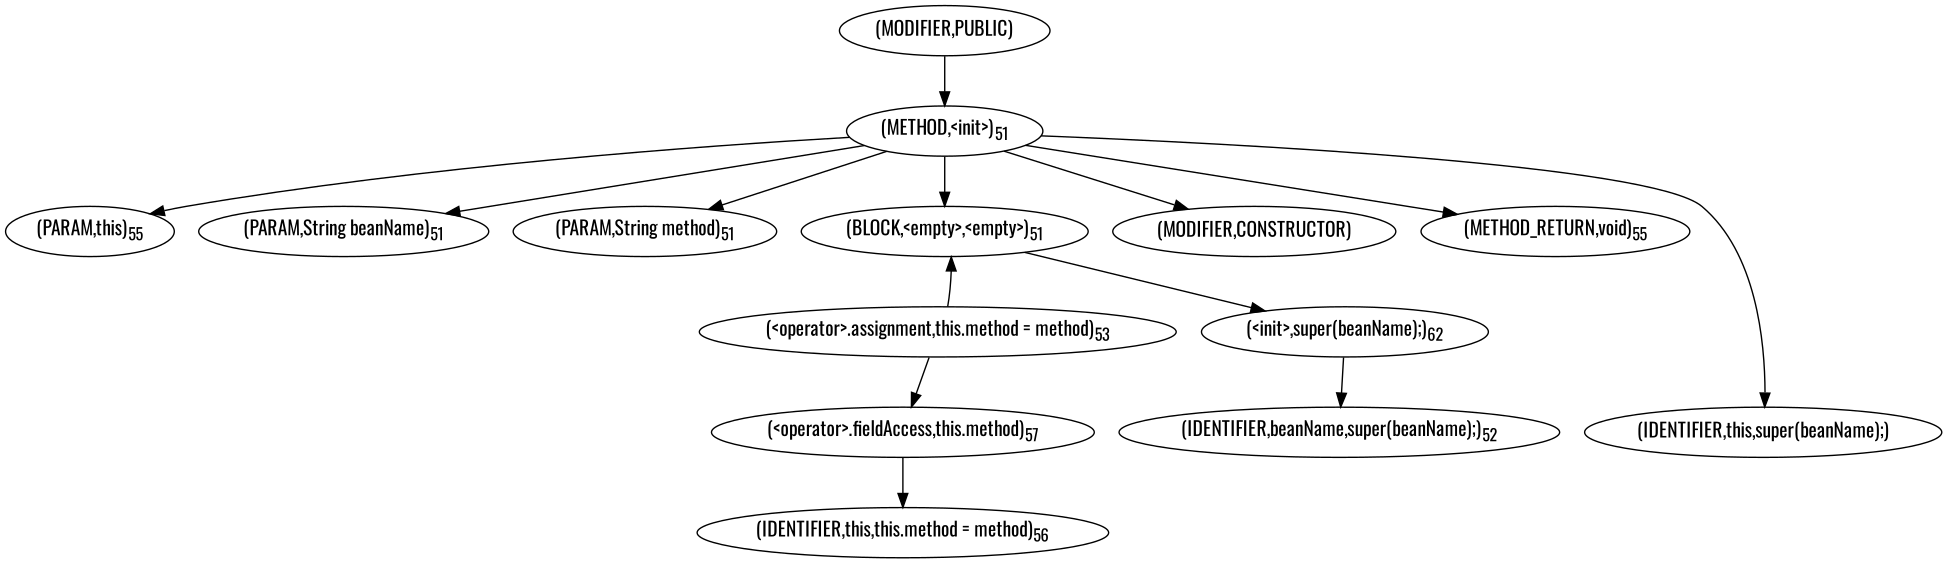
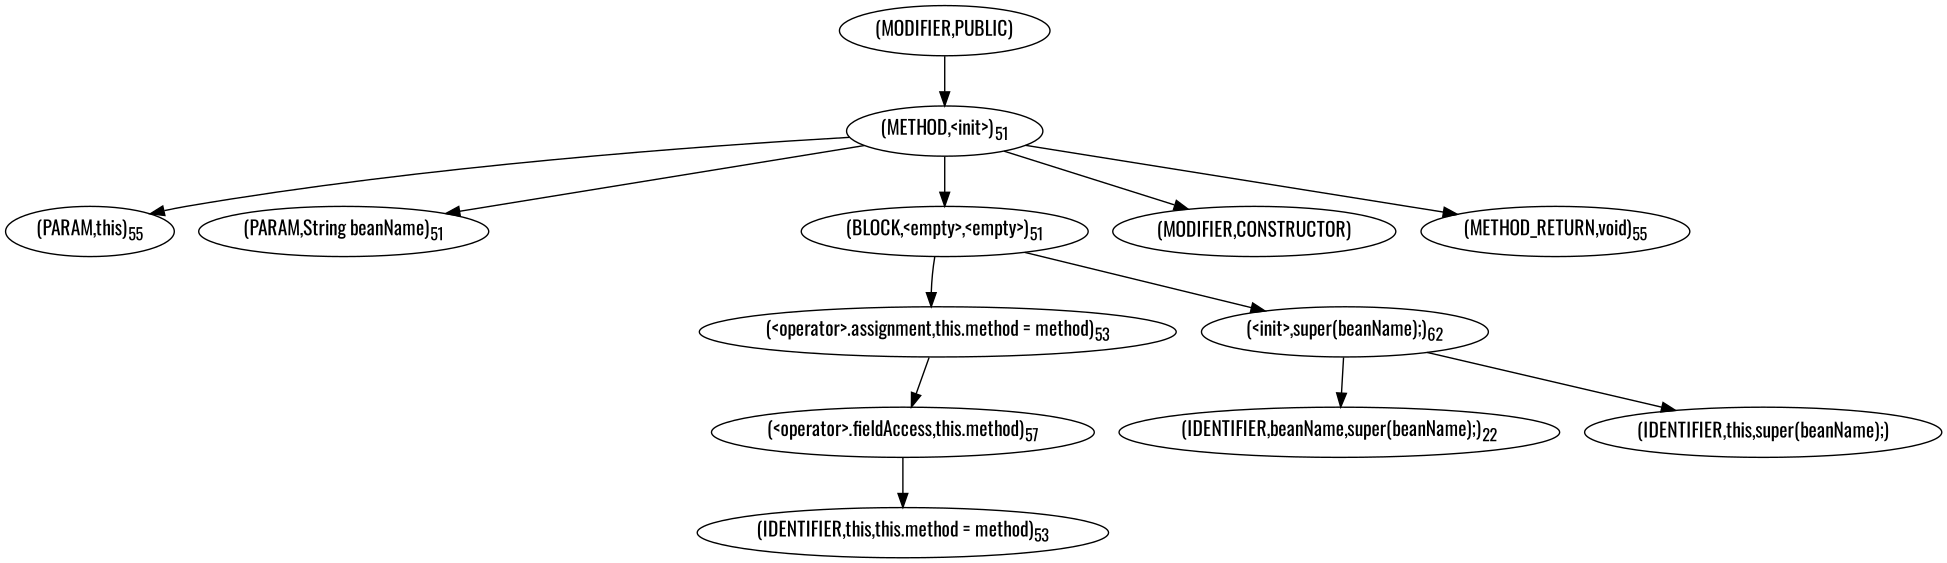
edge "(METHOD,<init>)" -> "(IDENTIFIER,this,super(beanName);)": now "(<init>,super(beanName);)" -> "(IDENTIFIER,this,super(beanName);)"
node "(PARAM,String method)": removed
edge "(<operator>.assignment,this.method = method)" -> "(BLOCK,<empty>,<empty>)": reversed
node "(IDENTIFIER,beanName,super(beanName);)": text "52" -> "22"
node "(IDENTIFIER,this,this.method = method)": text "56" -> "53"
